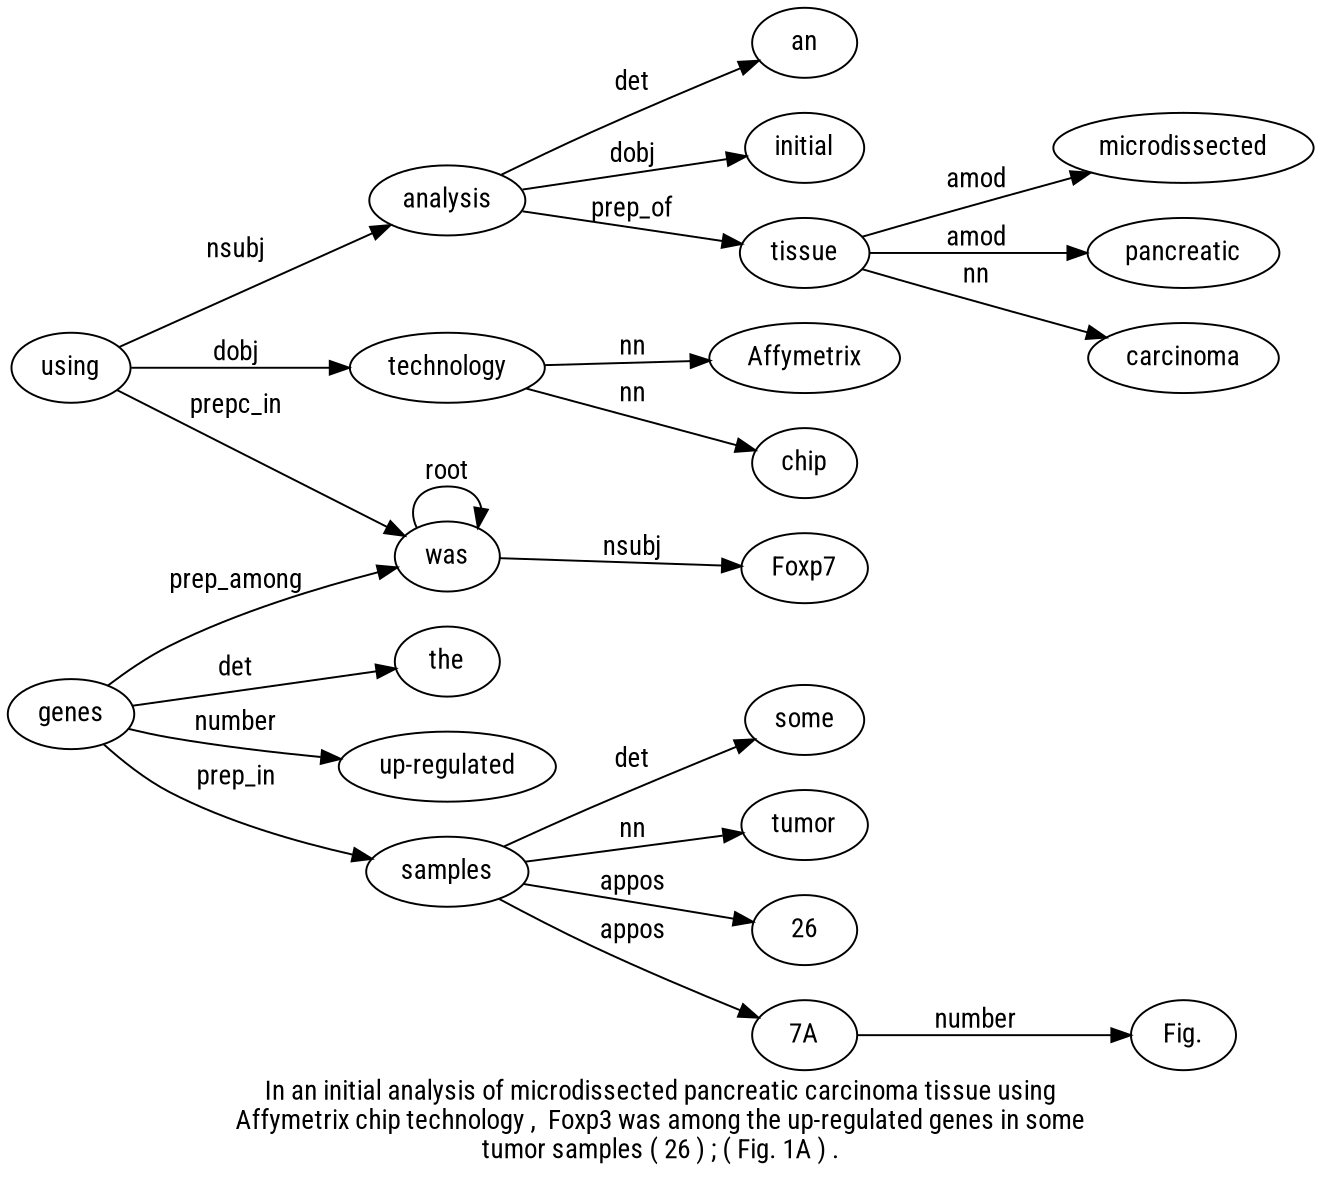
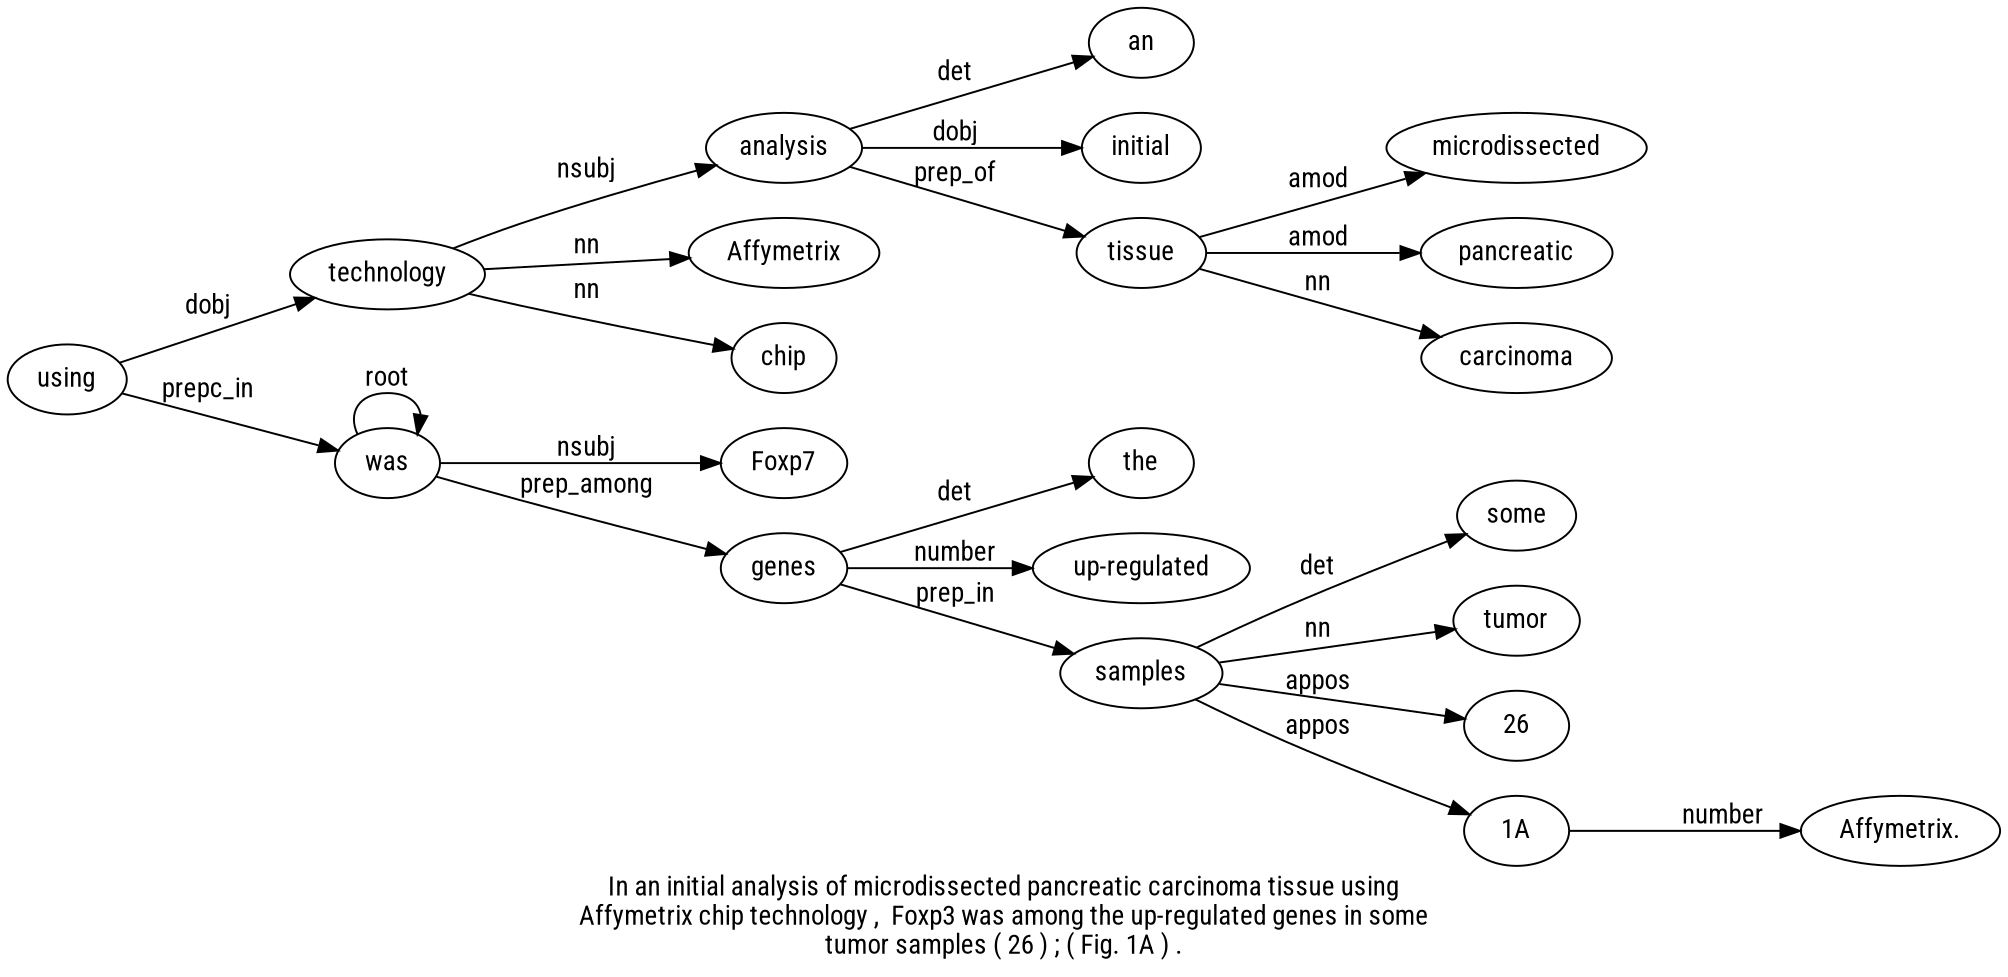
edge "using" -> "analysis": now "technology" -> "analysis"
edge "genes" -> "was": reversed
node "7A": label "7A" -> "1A"
node "Fig.": label "Fig." -> "Affymetrix."
